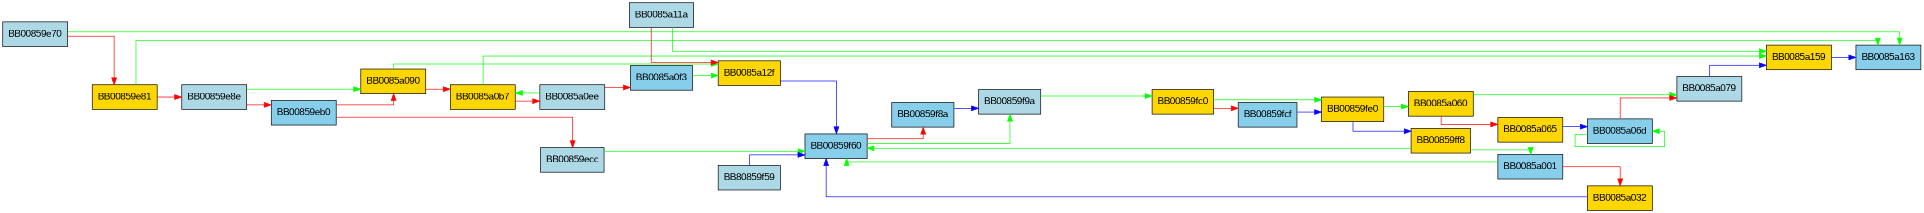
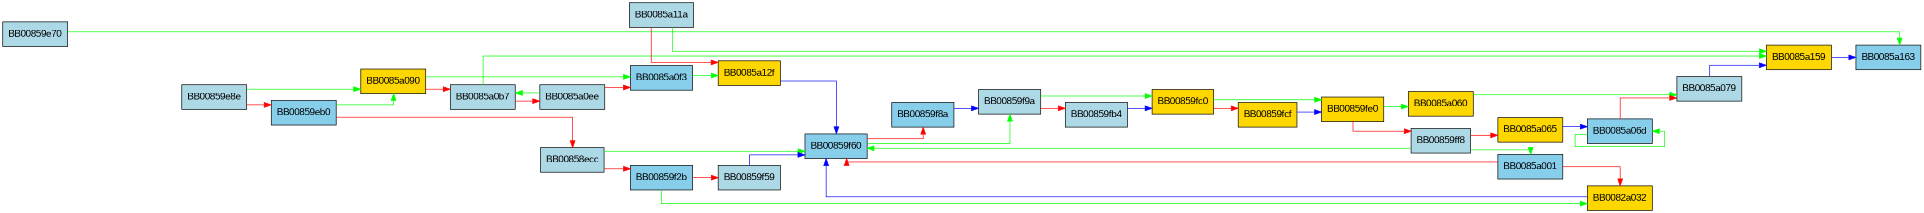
edge "BB0085a090" -> "BB0085a12f": now "BB0085a090" -> "BB0085a0f3"
node "BB00859e81": removed
node "BB0085a0b7": fillcolor gold -> lightblue
edge "BB00859eb0" -> "BB0085a090": color red -> green
node "BB00859fb4": added
node "BB00859fcf": fillcolor skyblue -> gold
edge "BB0085a060" -> "BB0085a065": now "BB00859ff8" -> "BB0085a065"
edge "BB00859fe0" -> "BB00859ff8": color blue -> red
node "BB00859ff8": fillcolor gold -> lightblue
node "BB00859ecc": label "BB00859ecc" -> "BB00858ecc"
edge "BB0085a001" -> "BB00859f60": color green -> red
node "BB00859f2b": added
node "BB80859f59": label "BB80859f59" -> "BB00859f59"
node "BB0085a032": label "BB0085a032" -> "BB0082a032"
